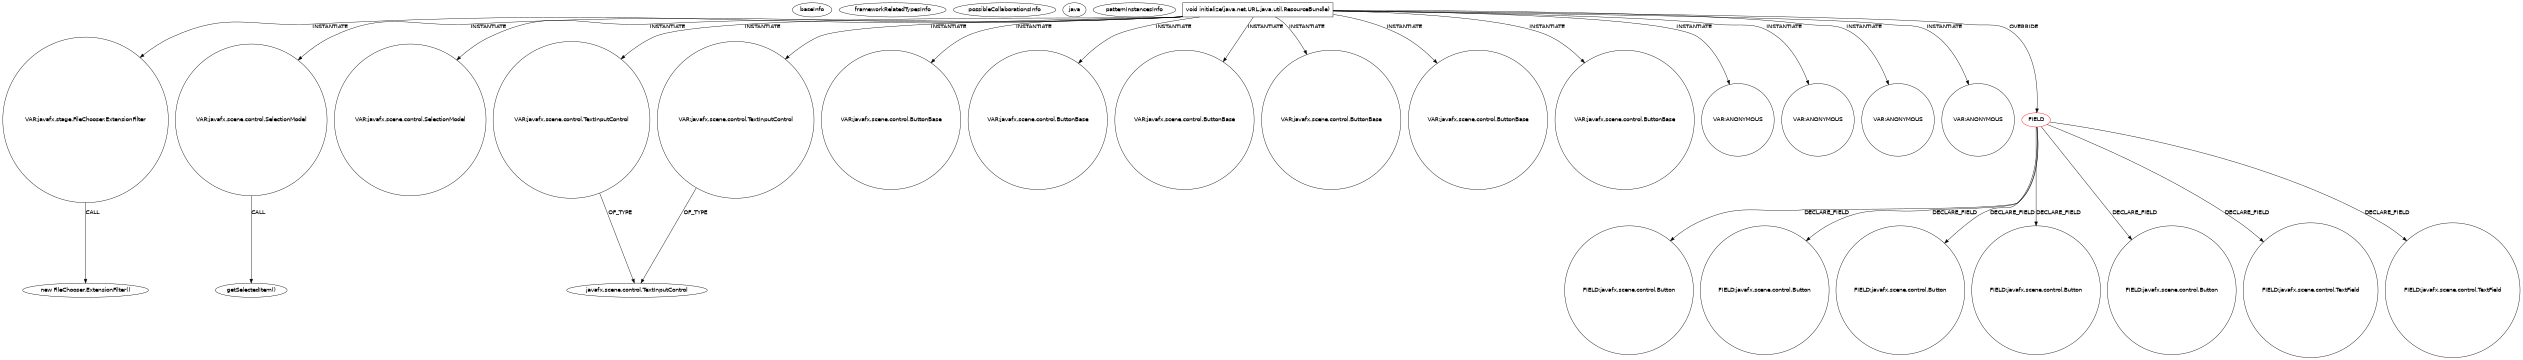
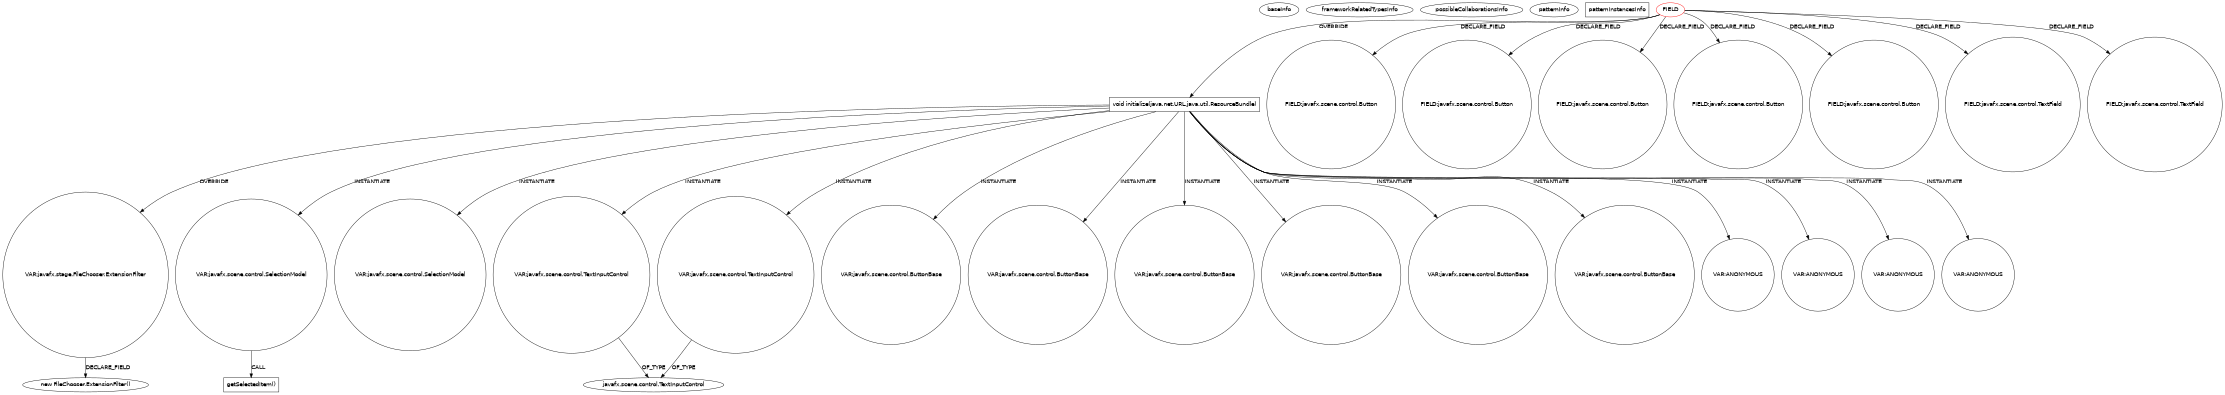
node "java": label "java" -> "patternInfo"
node "patternInstancesInfo": shape ellipse -> box
edge "void initialize(java.net.URL,java.util.ResourceBundle)" -> "FIELD": reversed
edge "void initialize(java.net.URL,java.util.ResourceBundle)" -> "VAR:javafx.stage.FileChooser.ExtensionFilter": label "INSTANTIATE" -> "OVERRIDE"
edge "VAR:javafx.stage.FileChooser.ExtensionFilter" -> "new FileChooser.ExtensionFilter()": label "CALL" -> "DECLARE_FIELD"
node "getSelectedItem()": shape ellipse -> box
